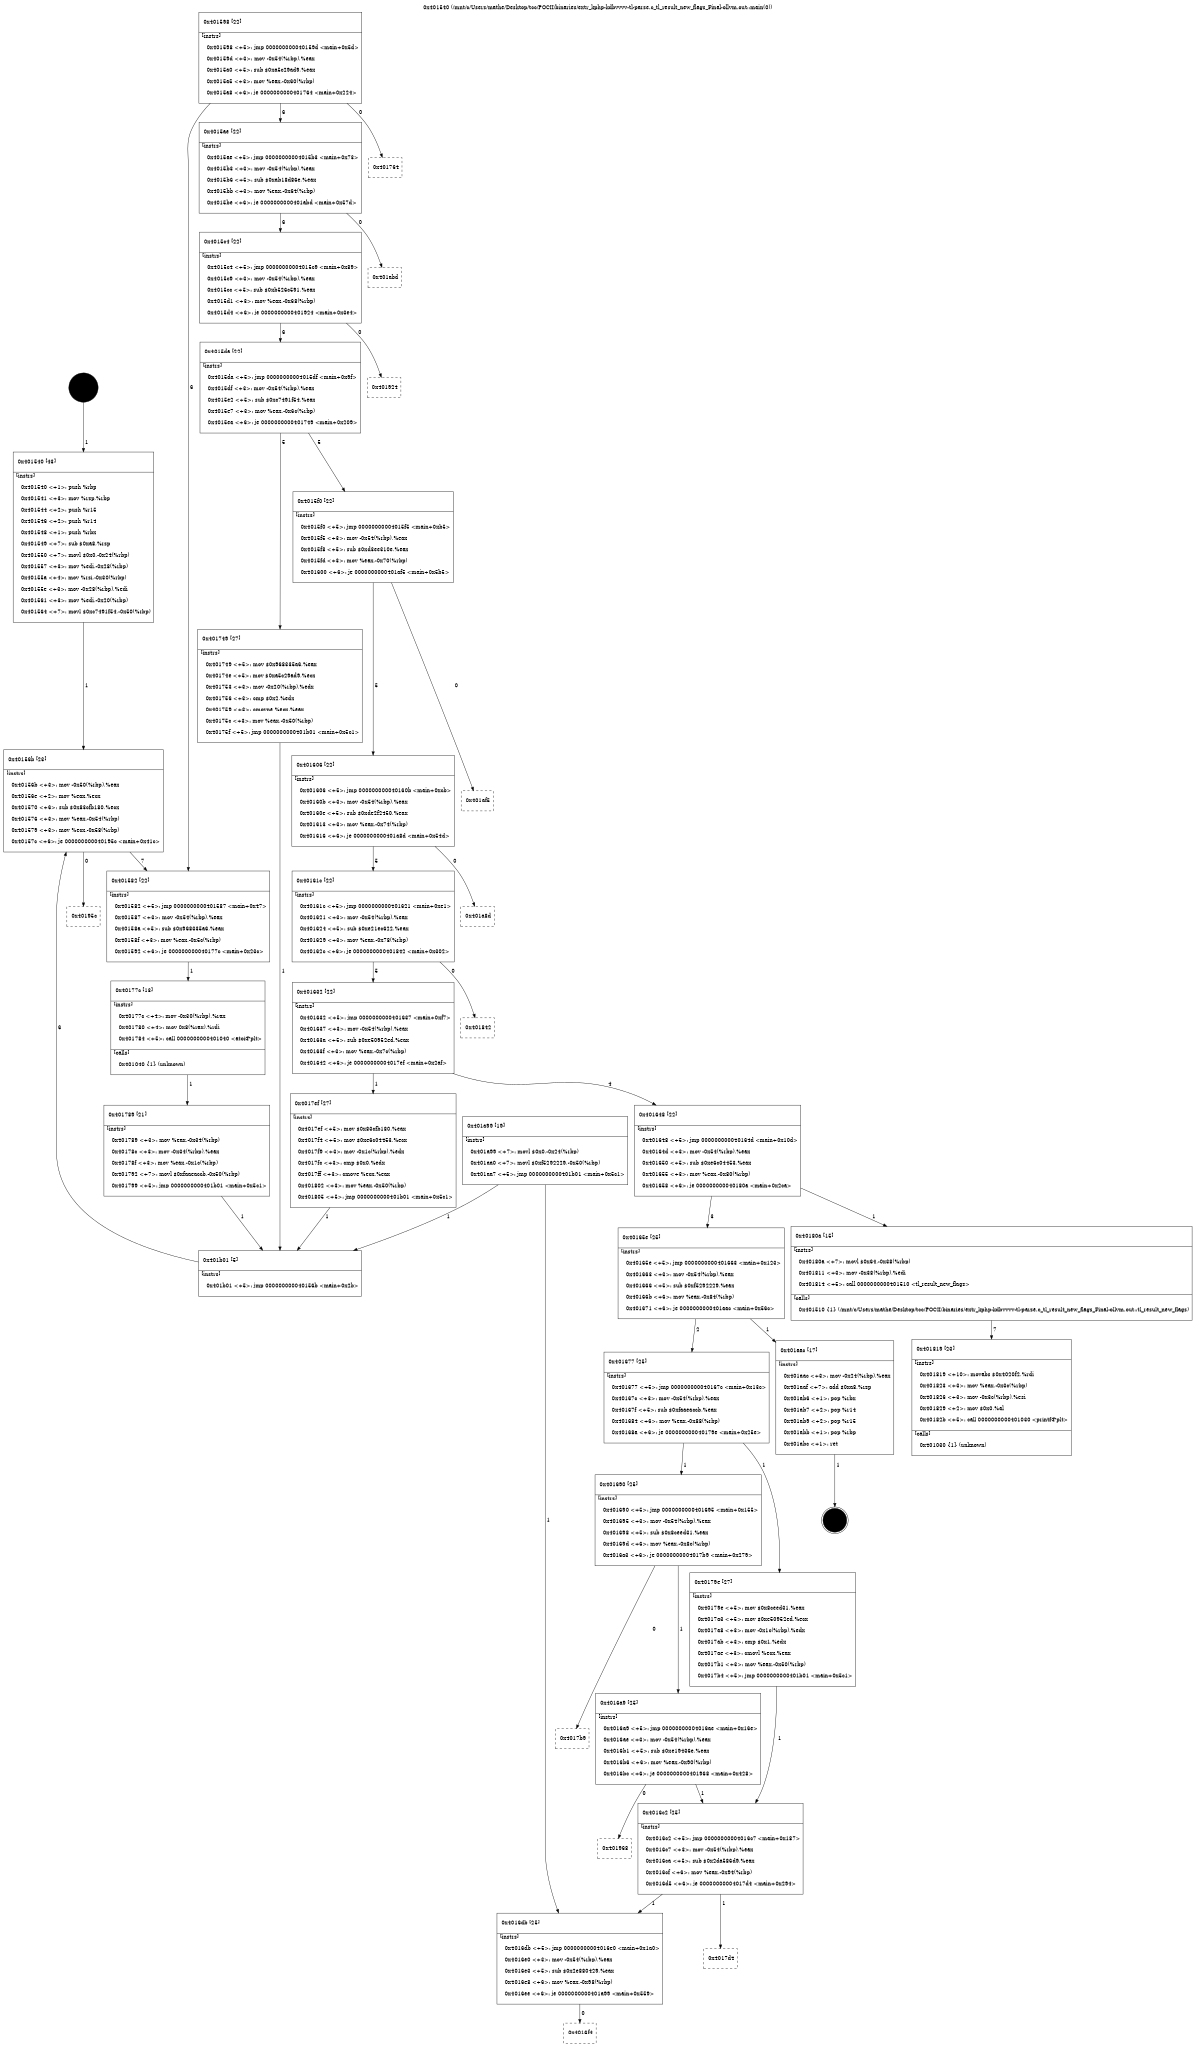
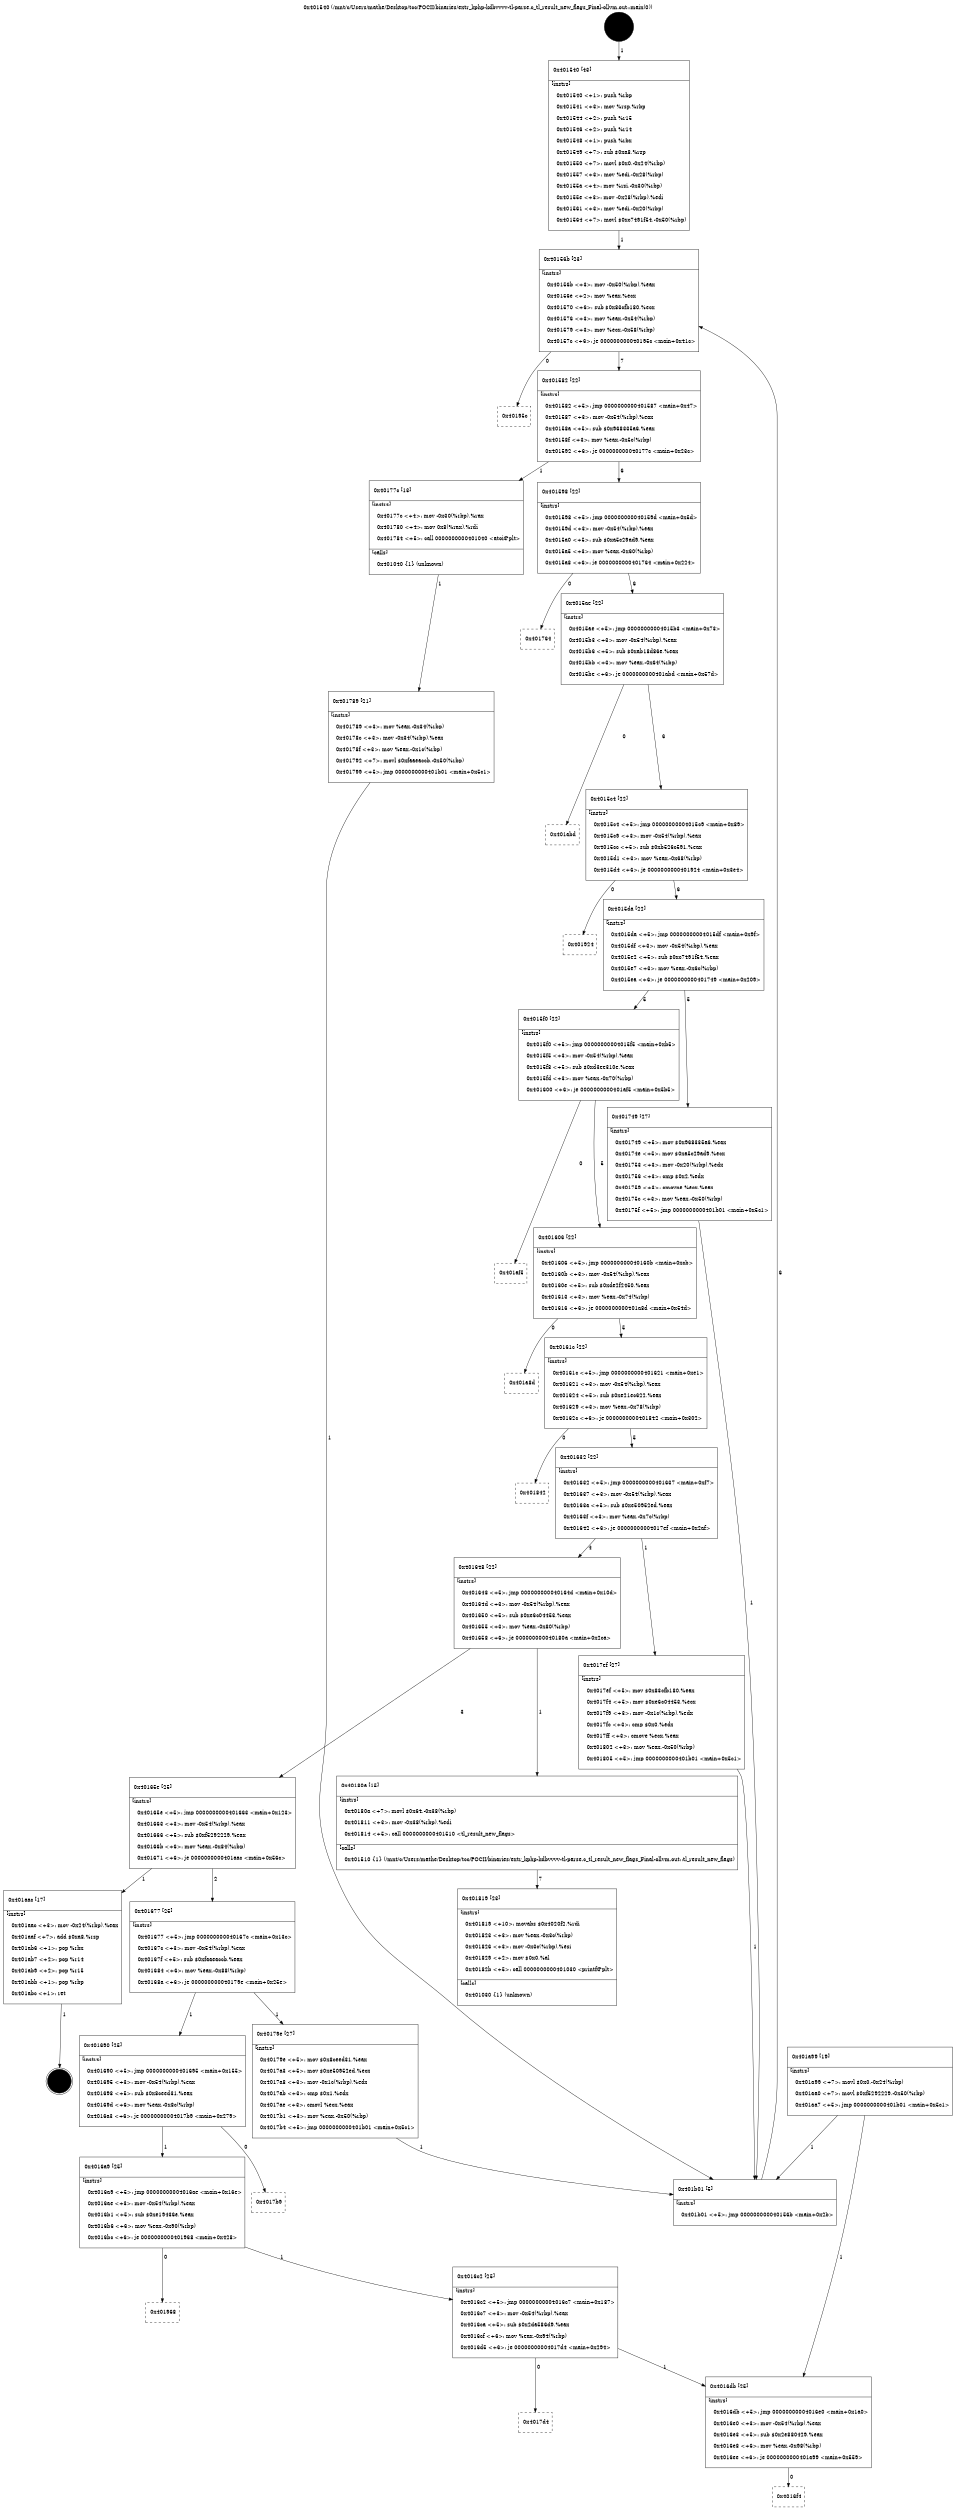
edge "0x401598 [22]" -> "0x401582 [22]": reversed
edge "0x40179e [27]" -> "0x4016c2 [25]": now "0x40179e [27]" -> "0x401b01 [5]"
edge "0x4016c2 [25]" -> "0x4017d4": label " 1" -> " 0"
